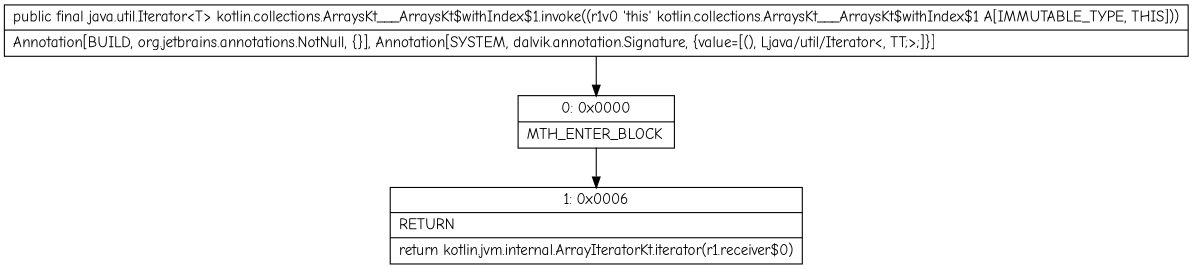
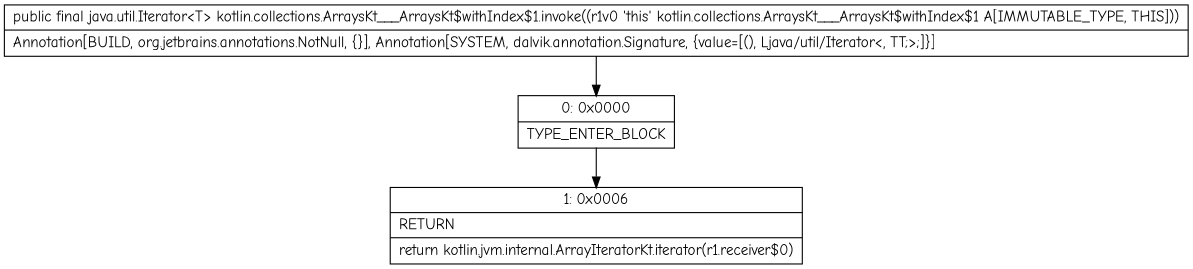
node "0: 0x0000": text "MTH_ENTER_BLOCK" -> "TYPE_ENTER_BLOCK"
